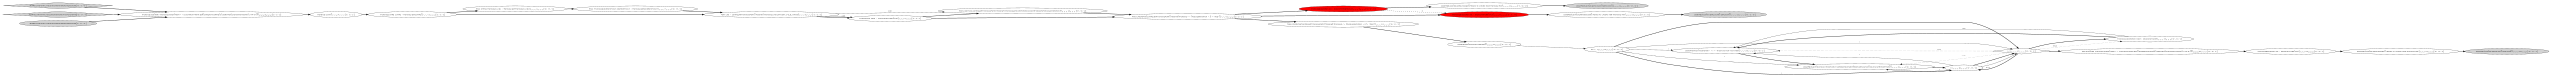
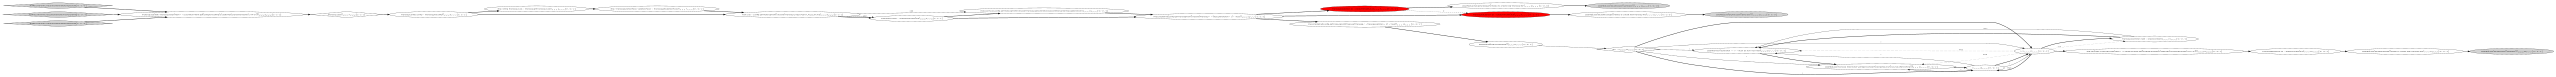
node "translog.close()@@@4@@@['1', '1', '1']": shape ellipse -> diamond
node "testRecoverWithUnbackedNextGenInIllegalState['1', '0', '0']": shape ellipse -> diamond
node "int i = 0@@@16@@@['0', '0', '1']": shape ellipse -> diamond
node "i < 1@@@17@@@['0', '0', '1']": shape diamond -> ellipse
